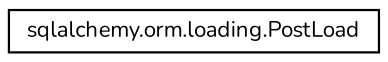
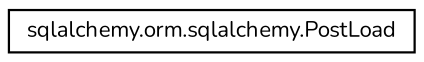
node "sqlalchemy.orm.loading.PostLoad": label "sqlalchemy.orm.loading.PostLoad" -> "sqlalchemy.orm.sqlalchemy.PostLoad"
